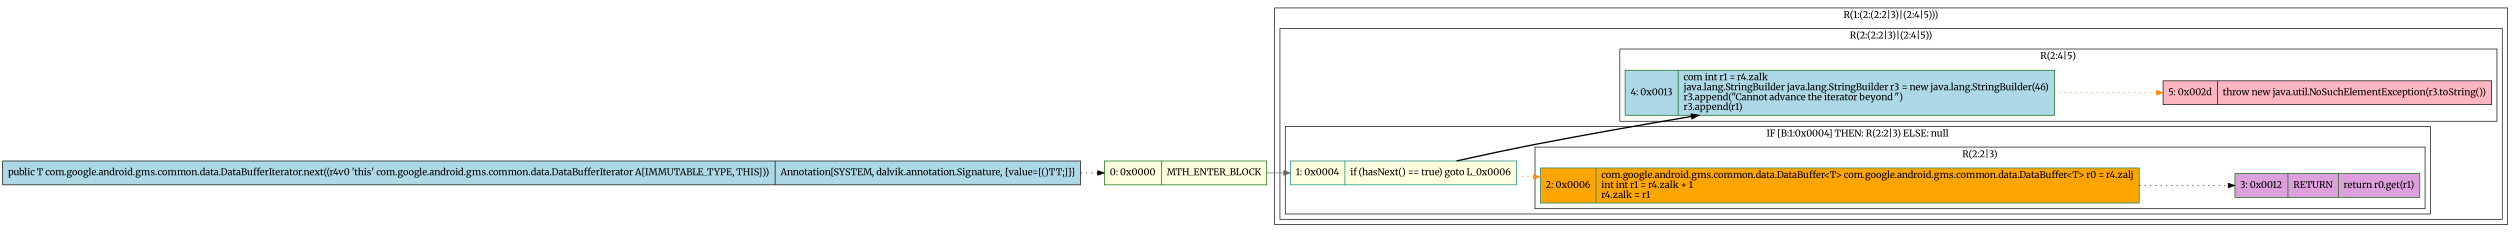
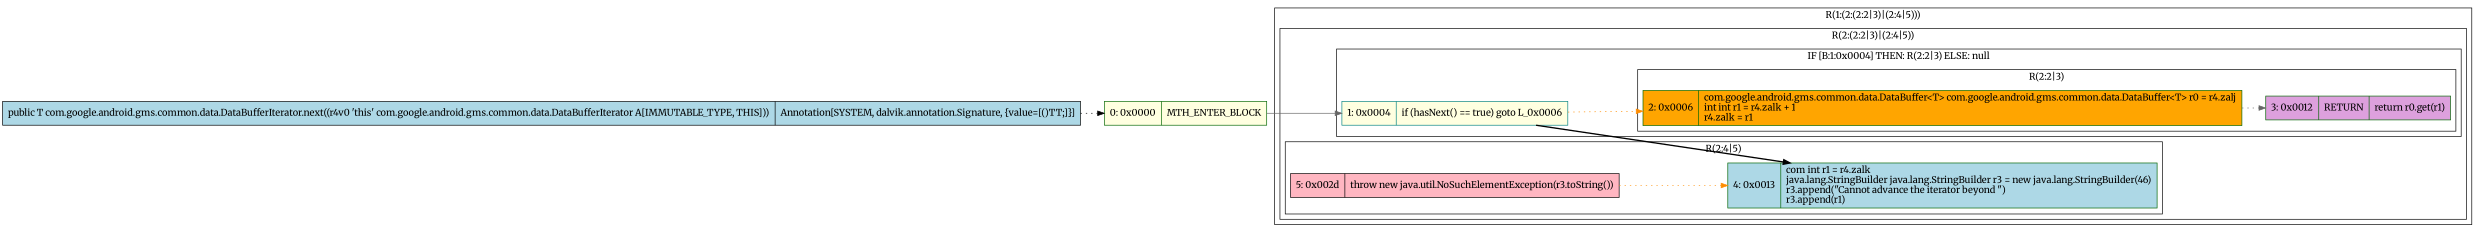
edge "4: 0x0013" -> "5: 0x002d": reversed
node "2: 0x0006": color teal -> darkgreen
edge "2: 0x0006" -> "3: 0x0012": color black -> gray40
